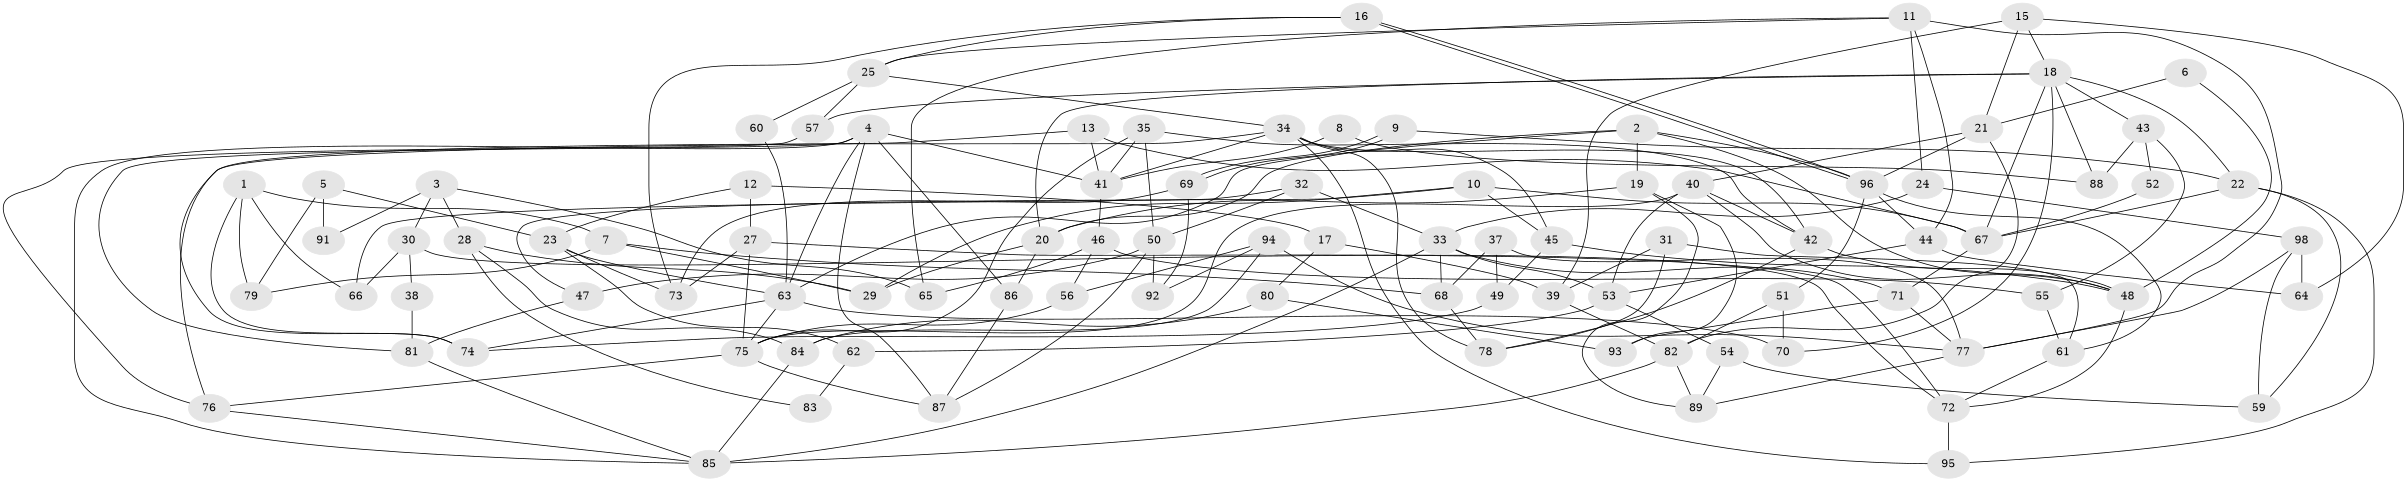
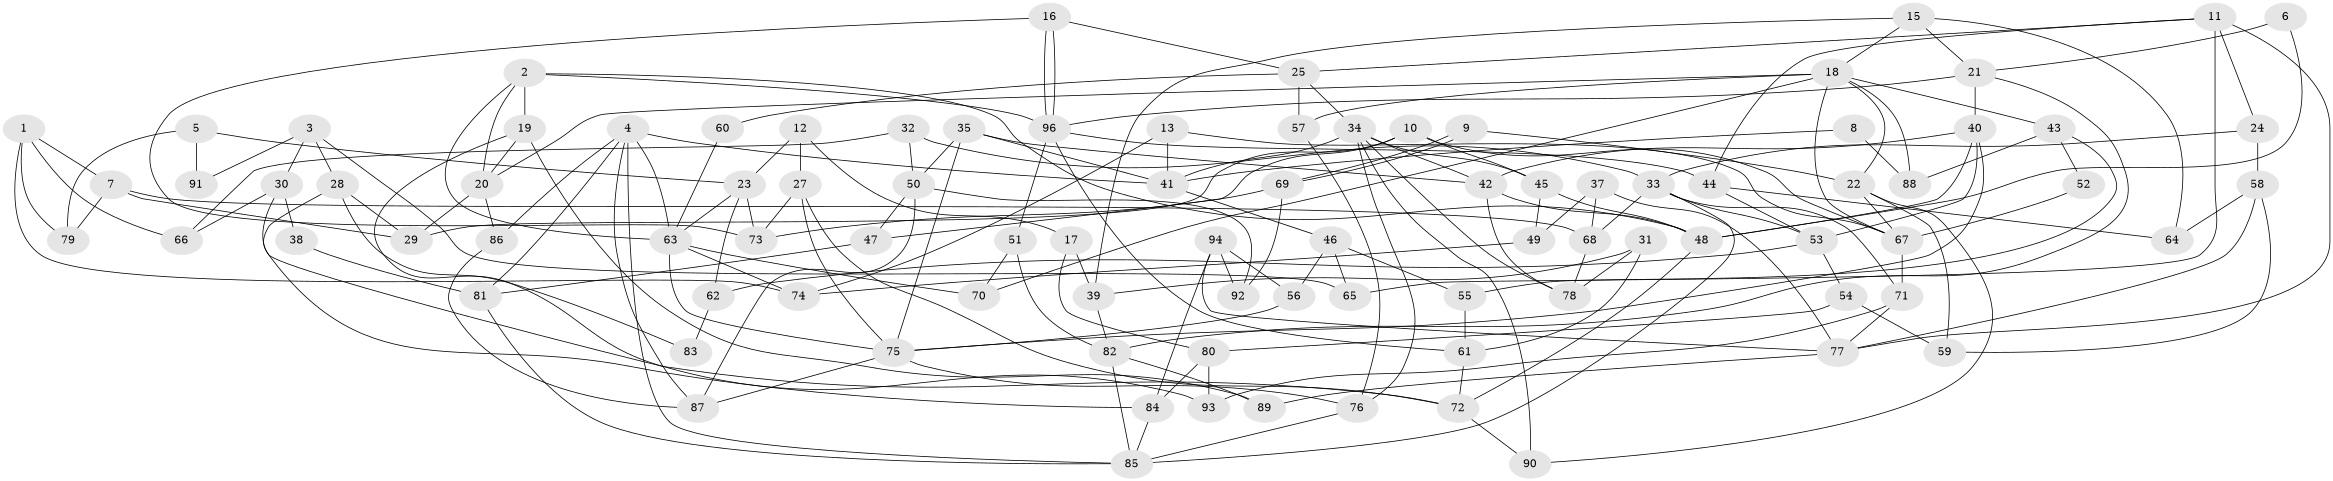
node "98": label "98" -> "58"
edge "54" -- "89": now "54" -- "80"
node "95": label "95" -> "90"
